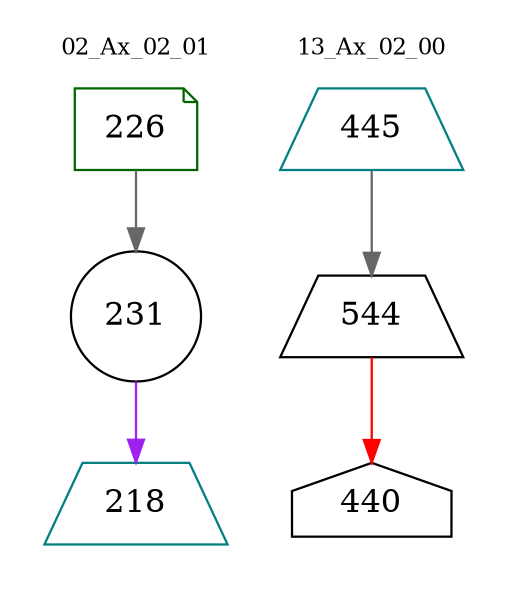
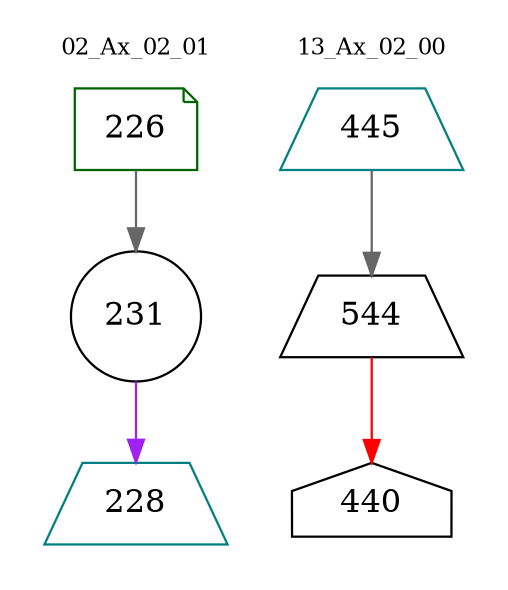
node "218": label "218" -> "228"
